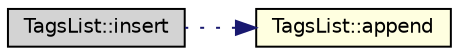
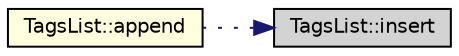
edge "TagsList::insert" -> "TagsList::append": reversed
